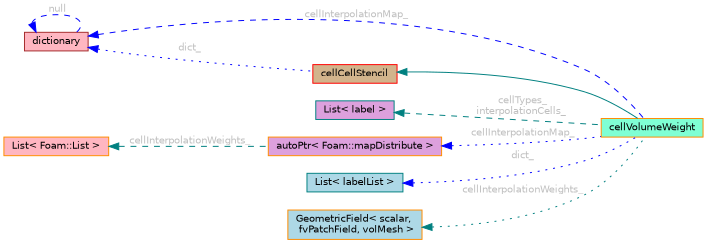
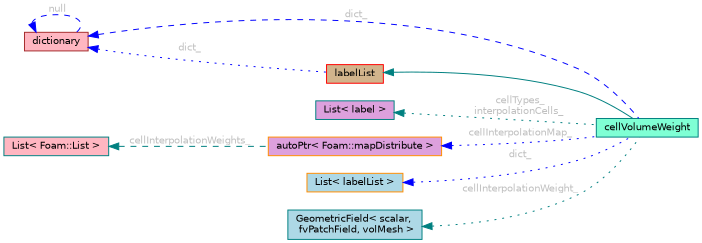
edge "cellVolumeWeight" -> "dictionary": label " cellInterpolationMap_" -> " dict_"
node "cellCellStencil": label "cellCellStencil" -> "labelList"
edge "cellVolumeWeight" -> "List< label >": style dashed -> dotted
node "cellVolumeWeight": color darkorange -> teal
node "List< Foam::List >": color darkorange -> teal
node "List< labelList >": color teal -> darkorange
edge "cellVolumeWeight" -> "GeometricField< scalar, fvPatchField, volMesh >": label " cellInterpolationWeights_" -> " cellInterpolationWeight_"
node "GeometricField< scalar, fvPatchField, volMesh >": color darkorange -> teal
